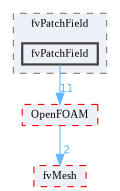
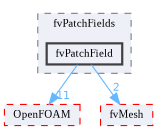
cluster "fvPatchField": label "fvPatchField" -> "fvPatchFields"
edge "OpenFOAM" -> "fvMesh": now "fvPatchField" -> "fvMesh"
